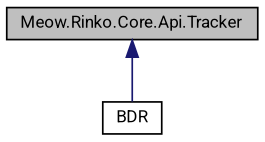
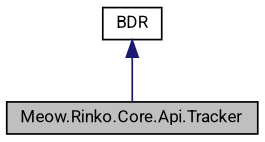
edge "BDR" -> "Meow.Rinko.Core.Api.Tracker": reversed
